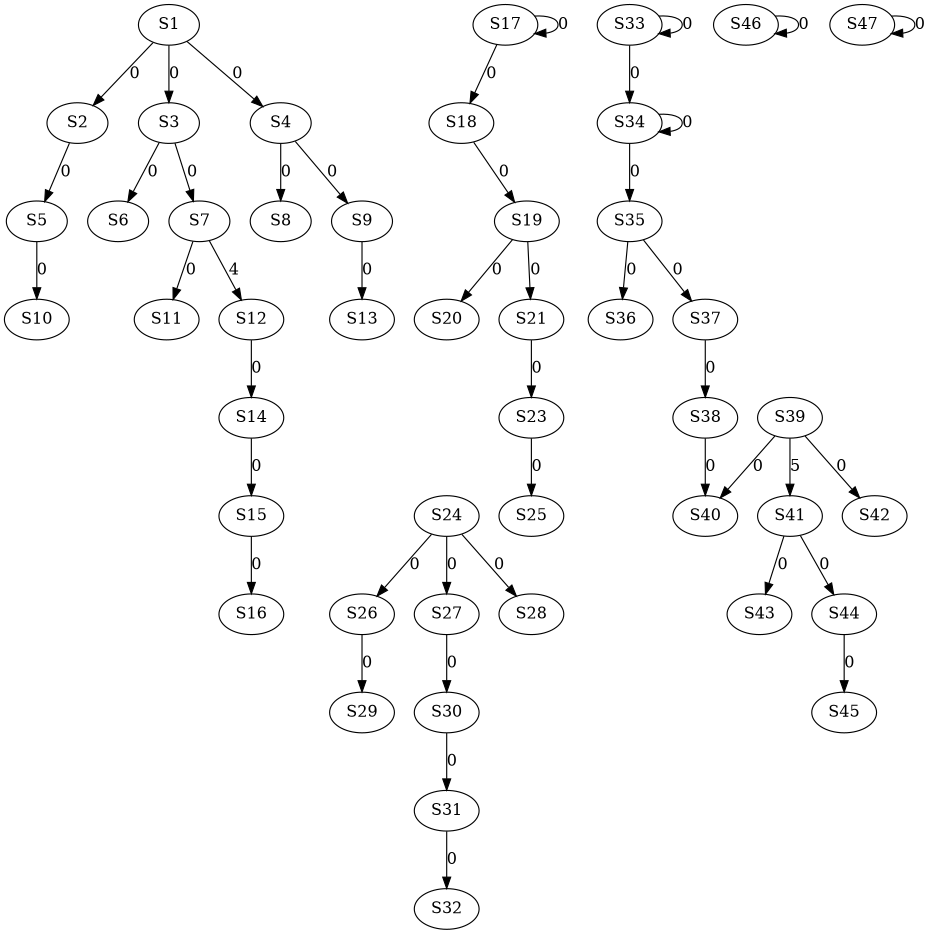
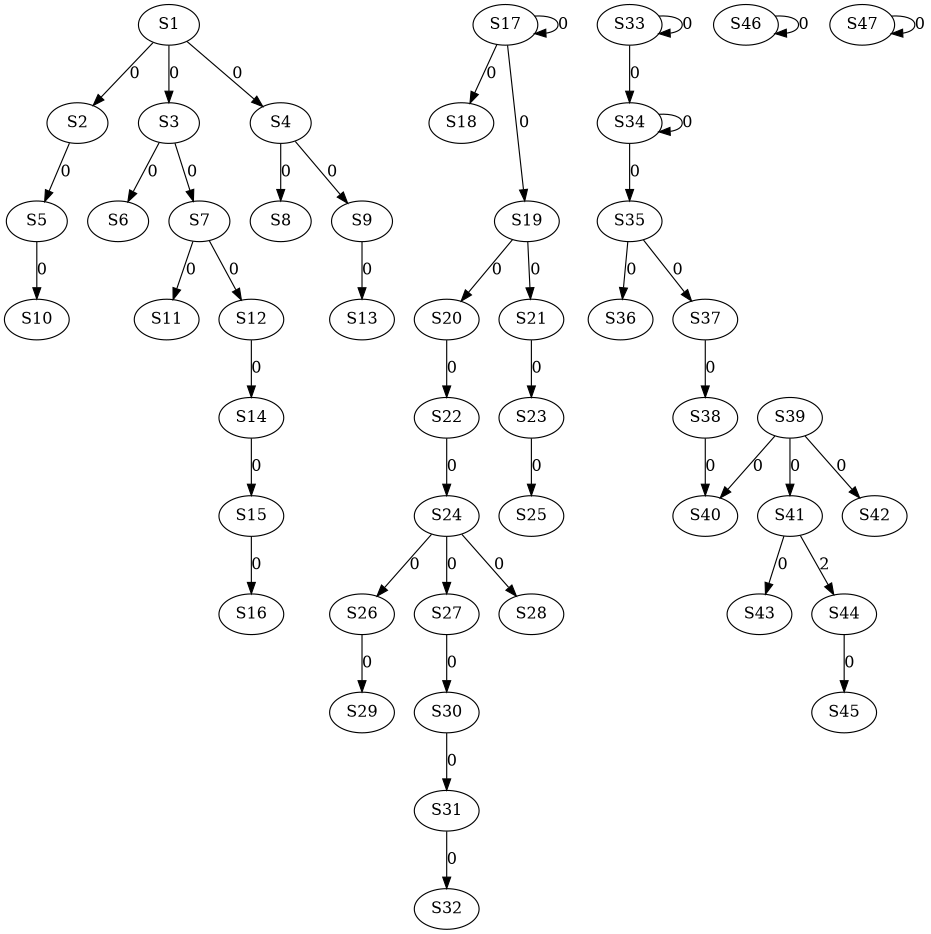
edge "S18" -> "S19": now "S17" -> "S19"
edge "S7" -> "S12": label "4" -> "0"
node "S22": added
edge "S39" -> "S41": label "5" -> "0"
edge "S41" -> "S44": label "0" -> "2"
